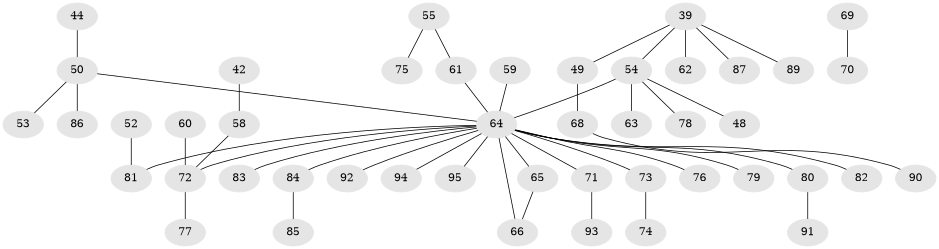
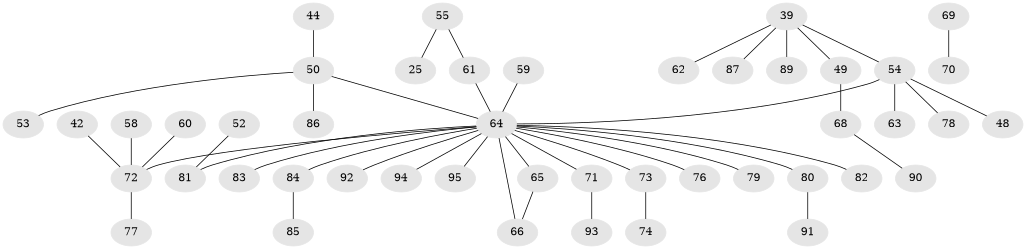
node "75": label "75" -> "25"
edge "42" -- "58": now "42" -- "72"
